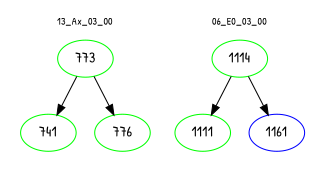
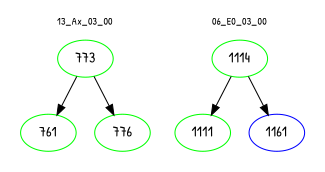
node "741": label "741" -> "761"
